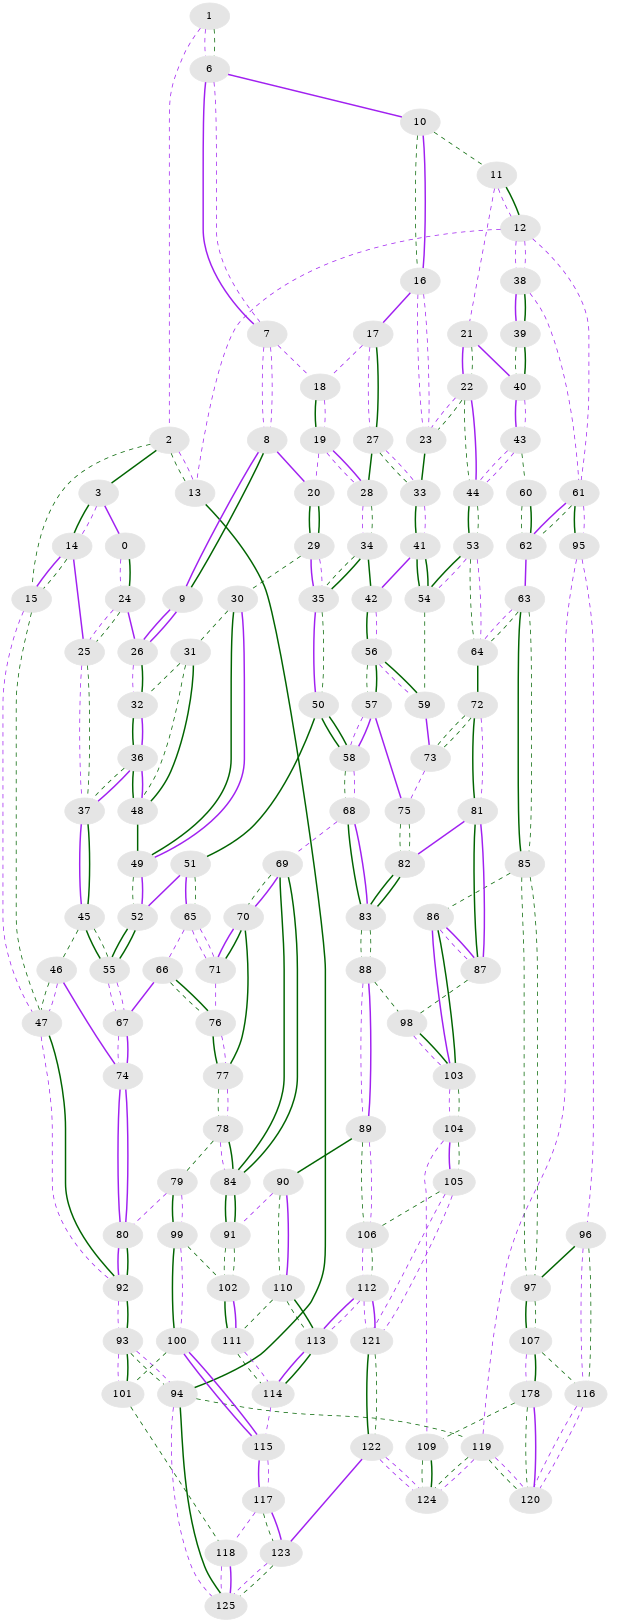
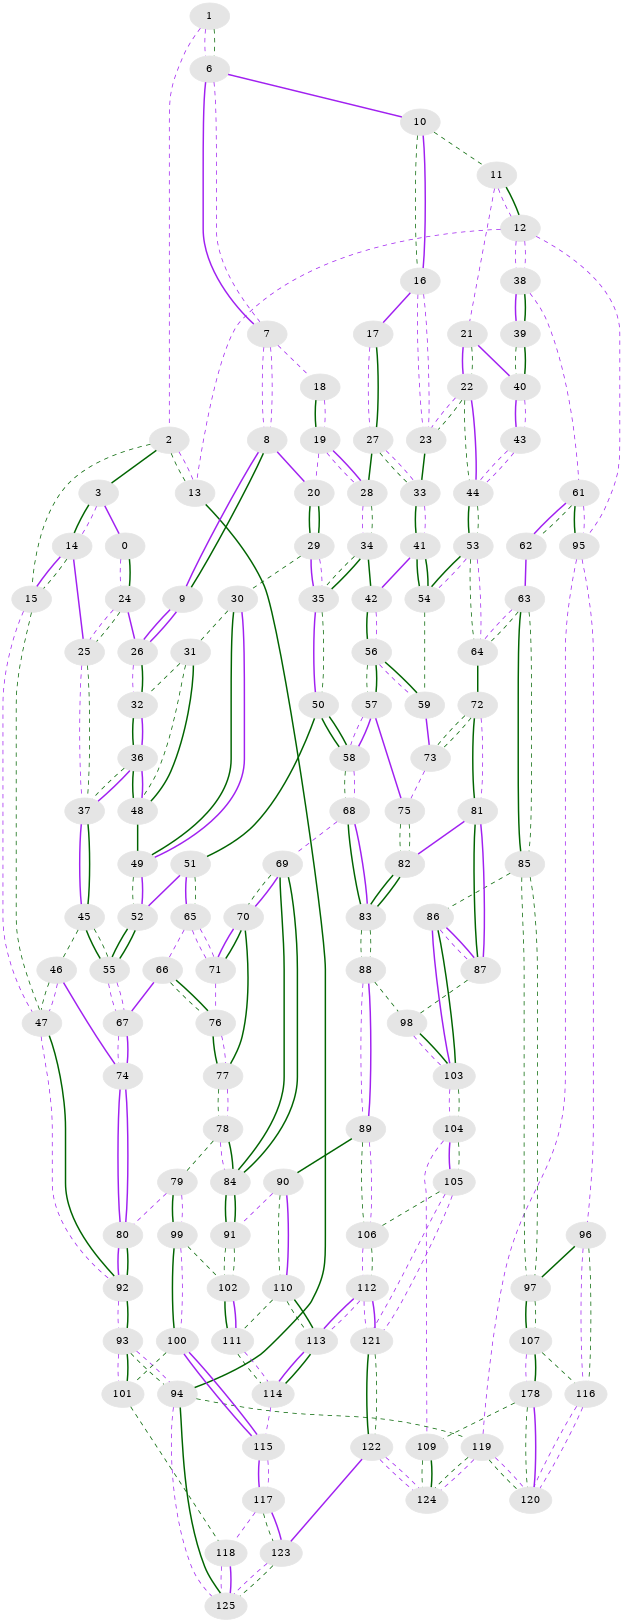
edge "12" -- "61": now "12" -- "95"
edge "17" -- "18": removed
node "60": removed
